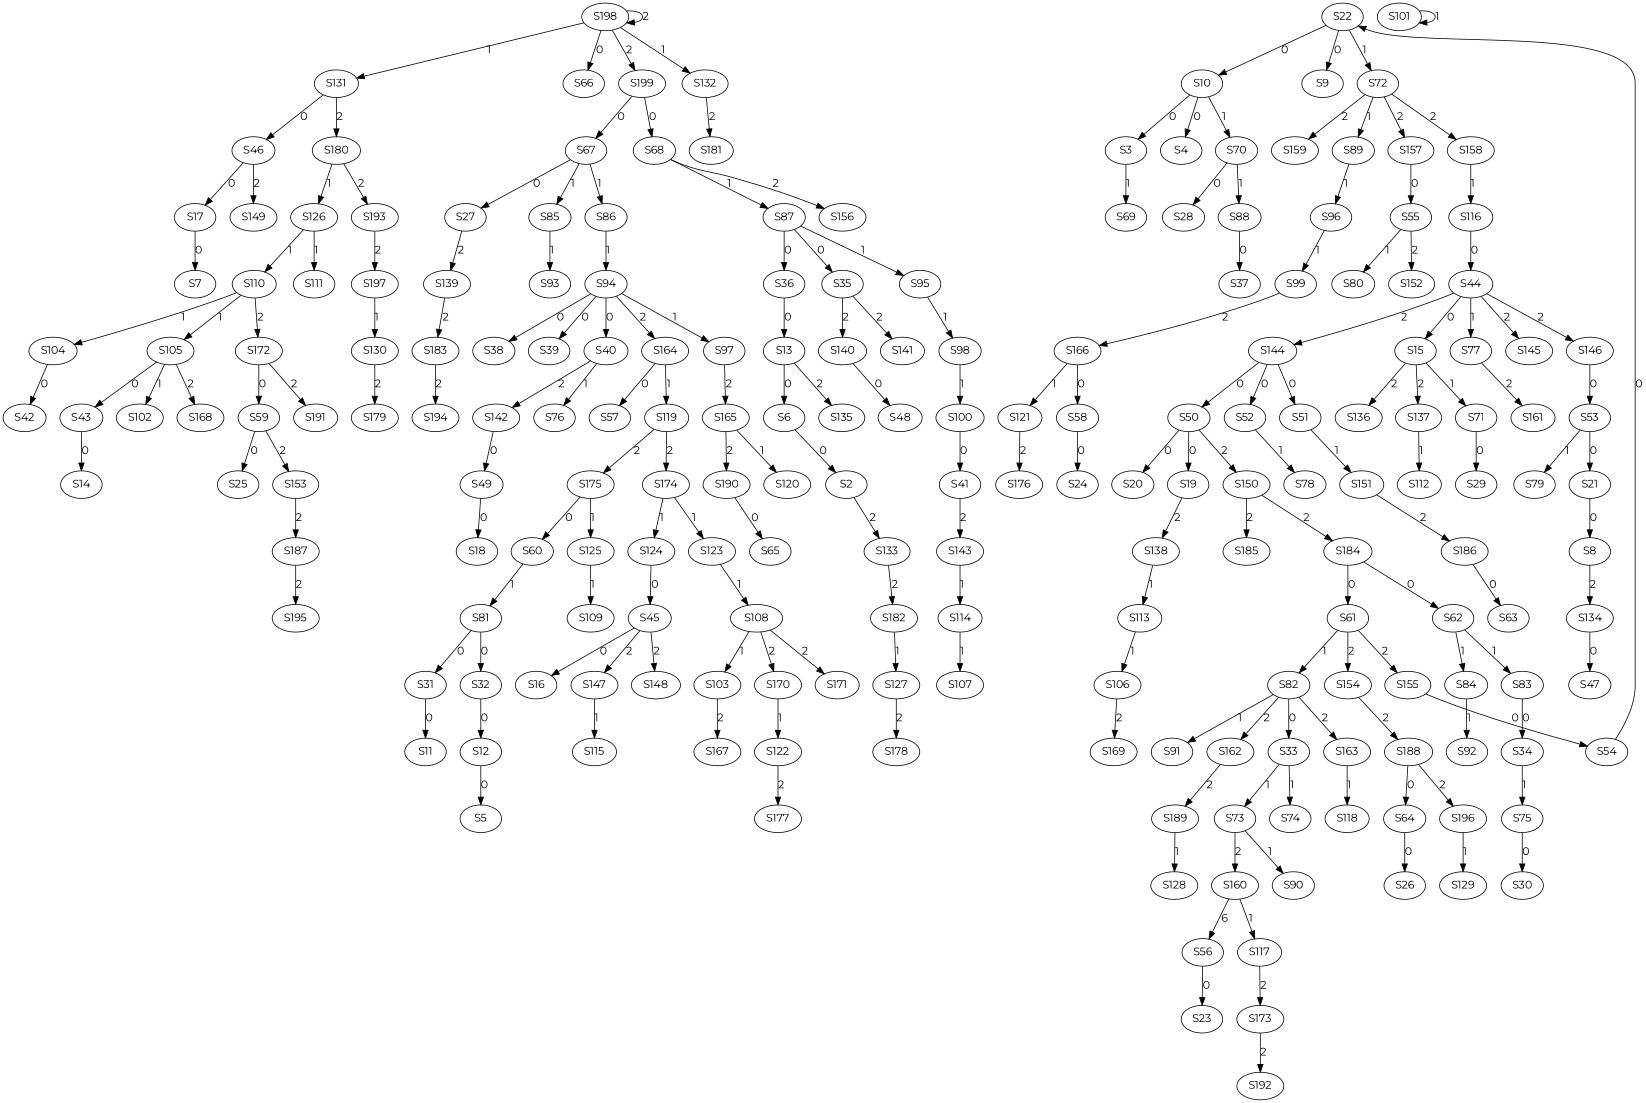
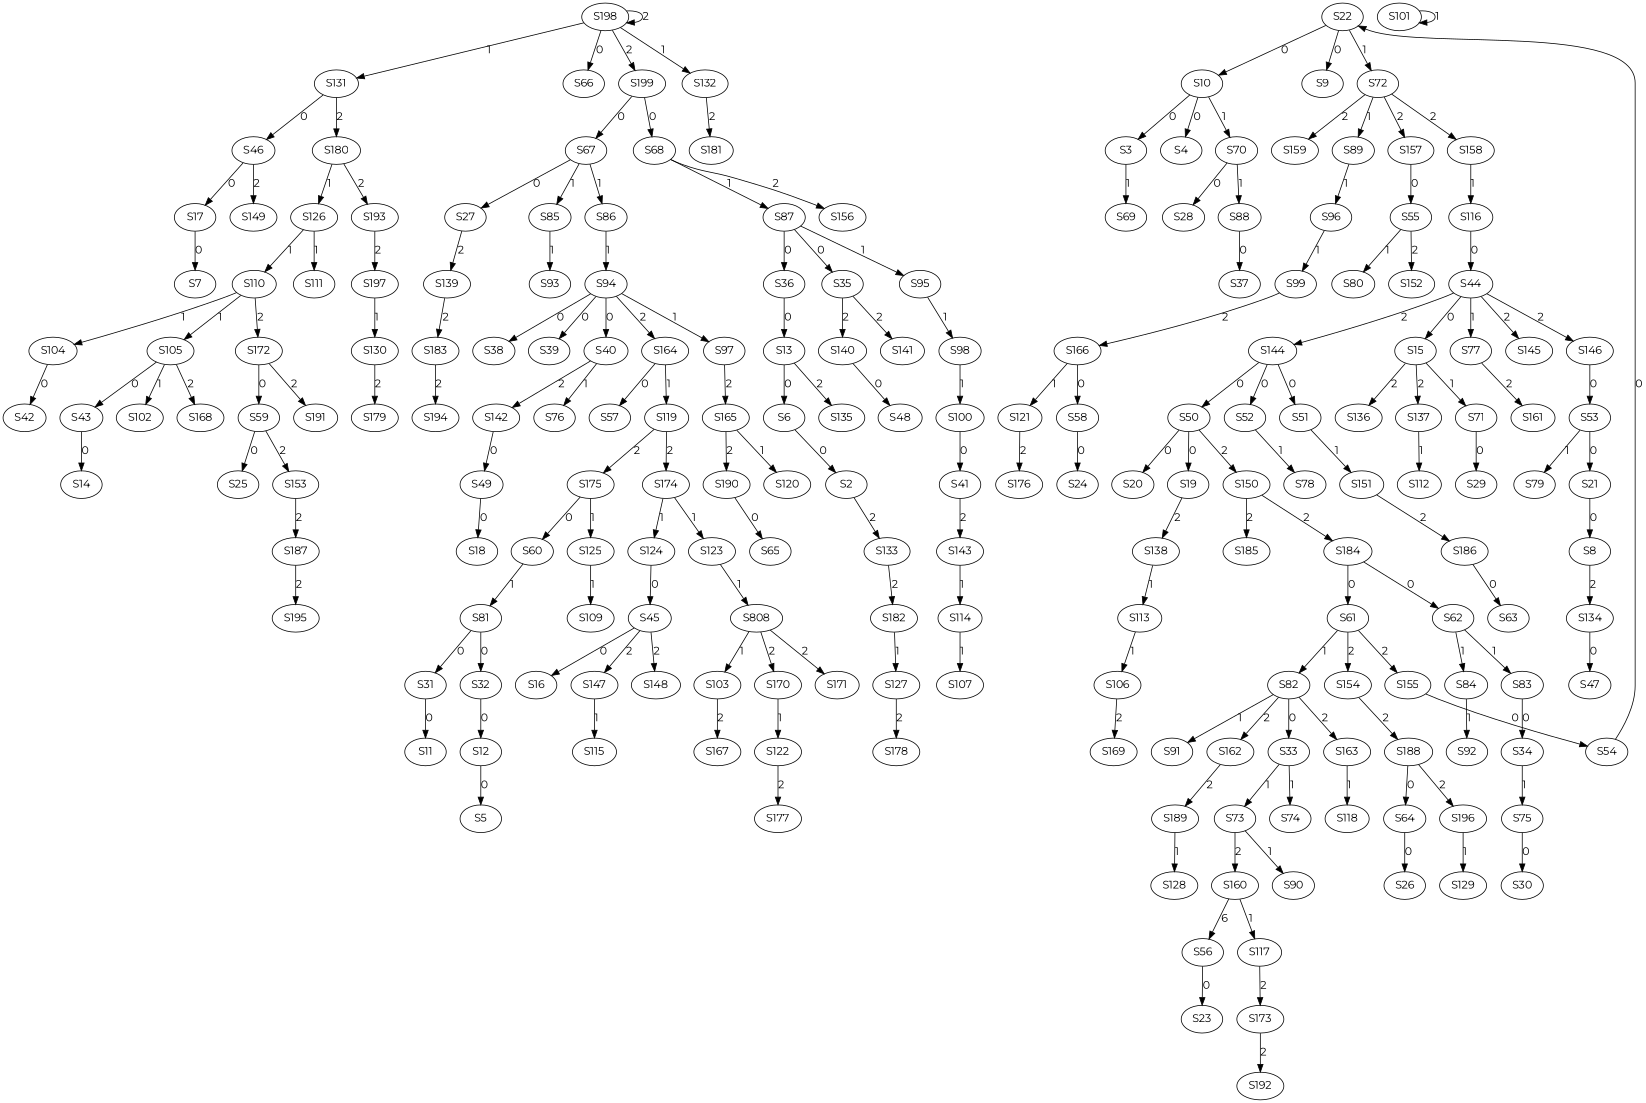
node "S108": label "S108" -> "S808"
